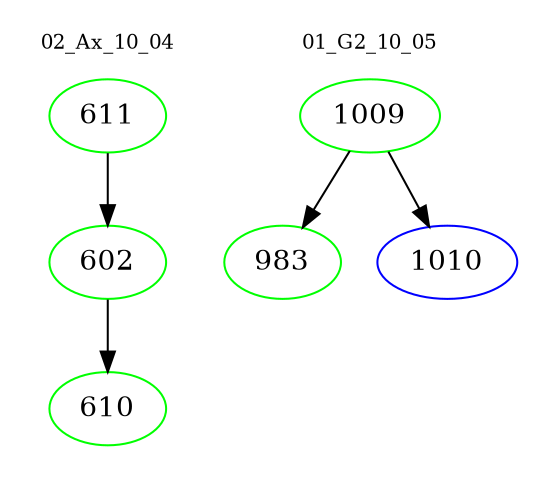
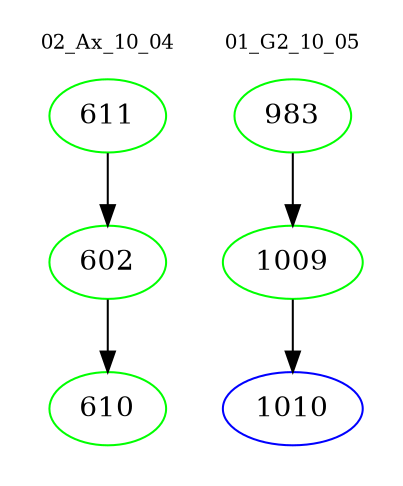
edge "1009" -> "983": reversed
